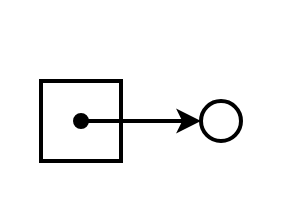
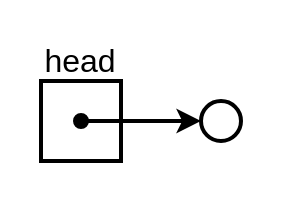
node "head": added
